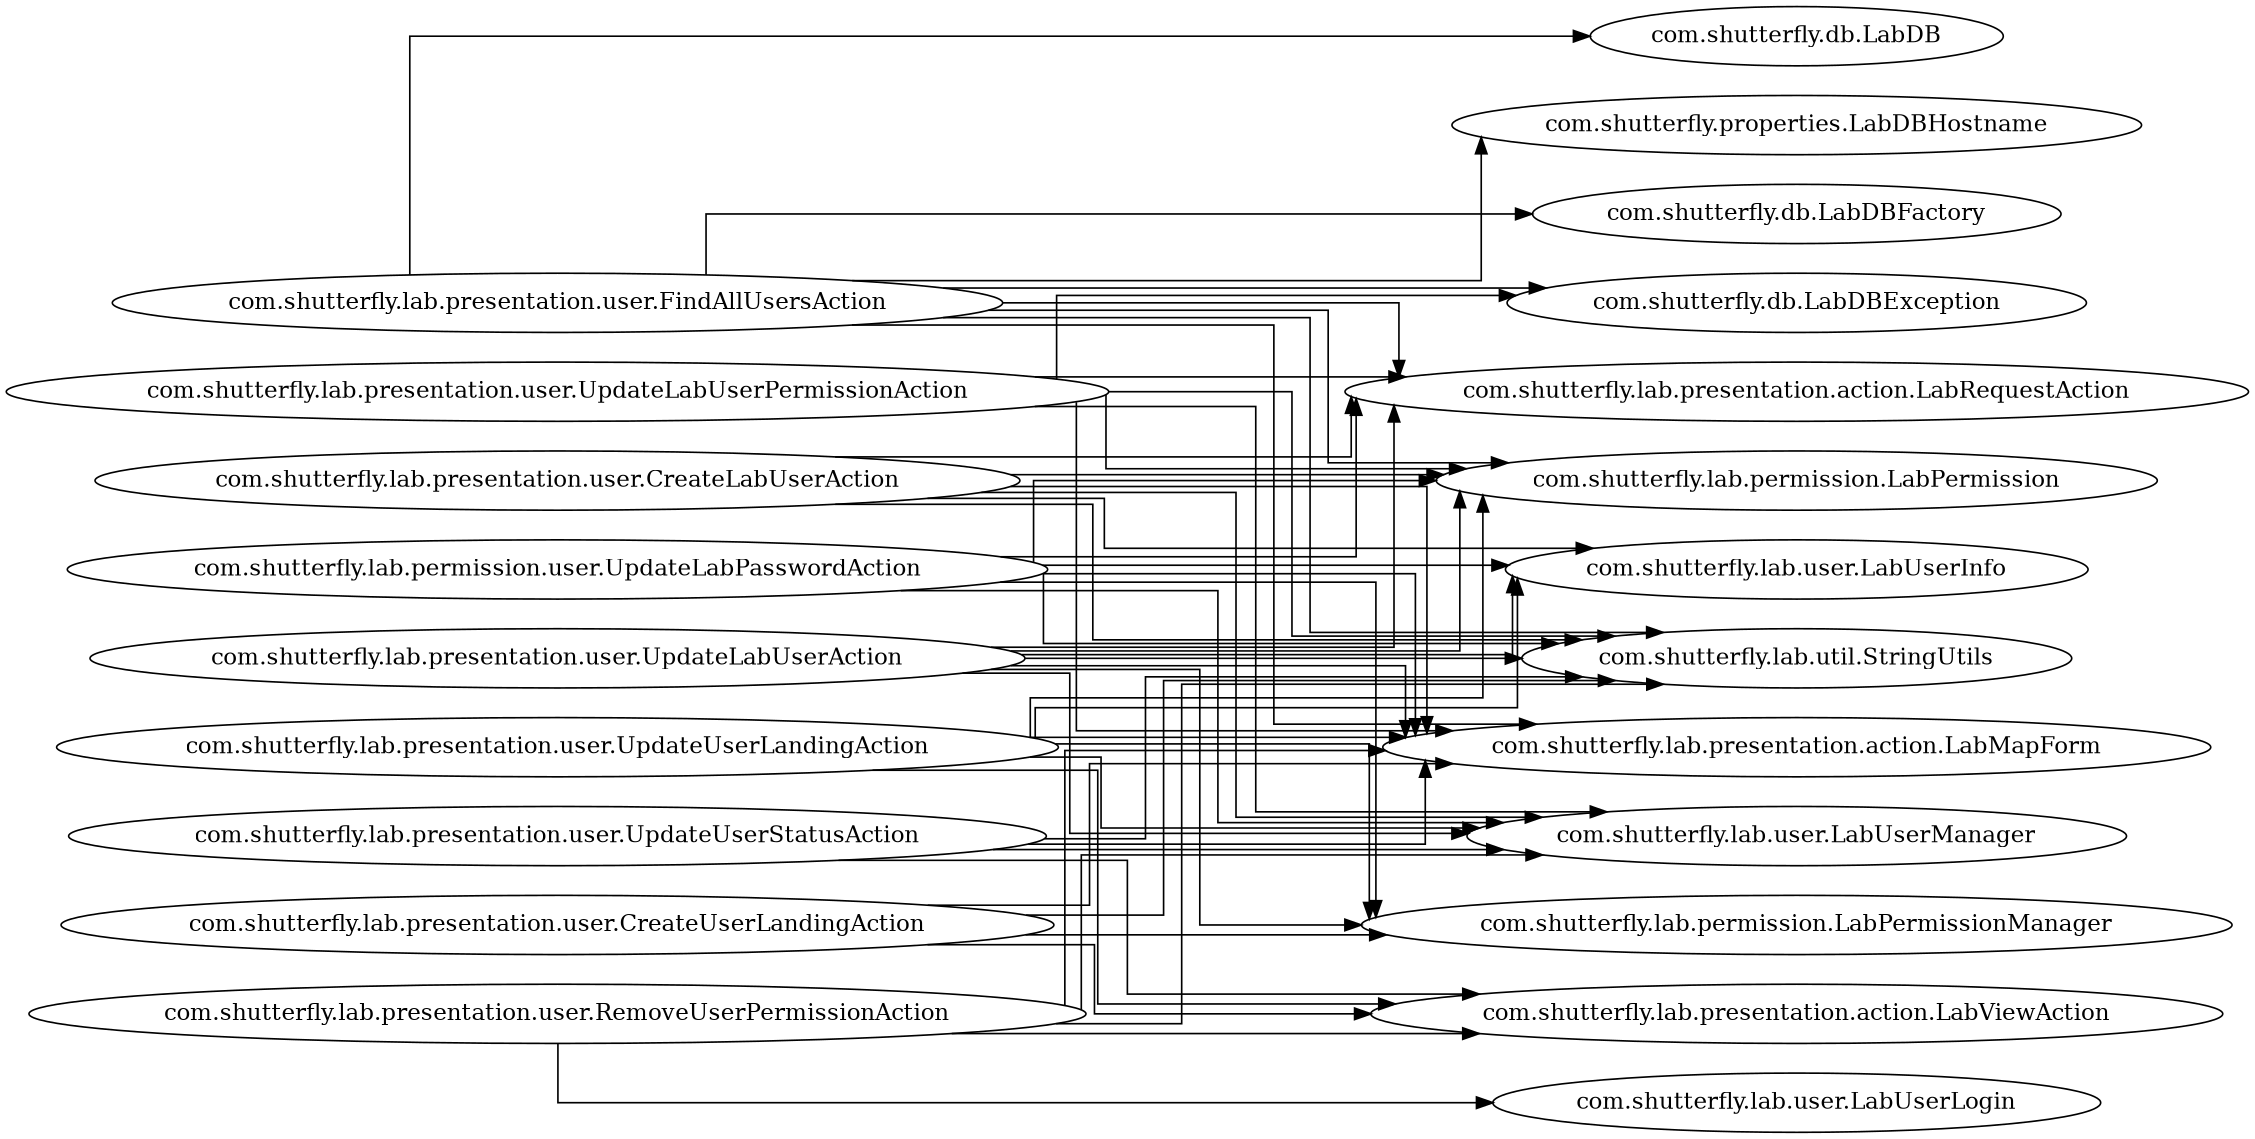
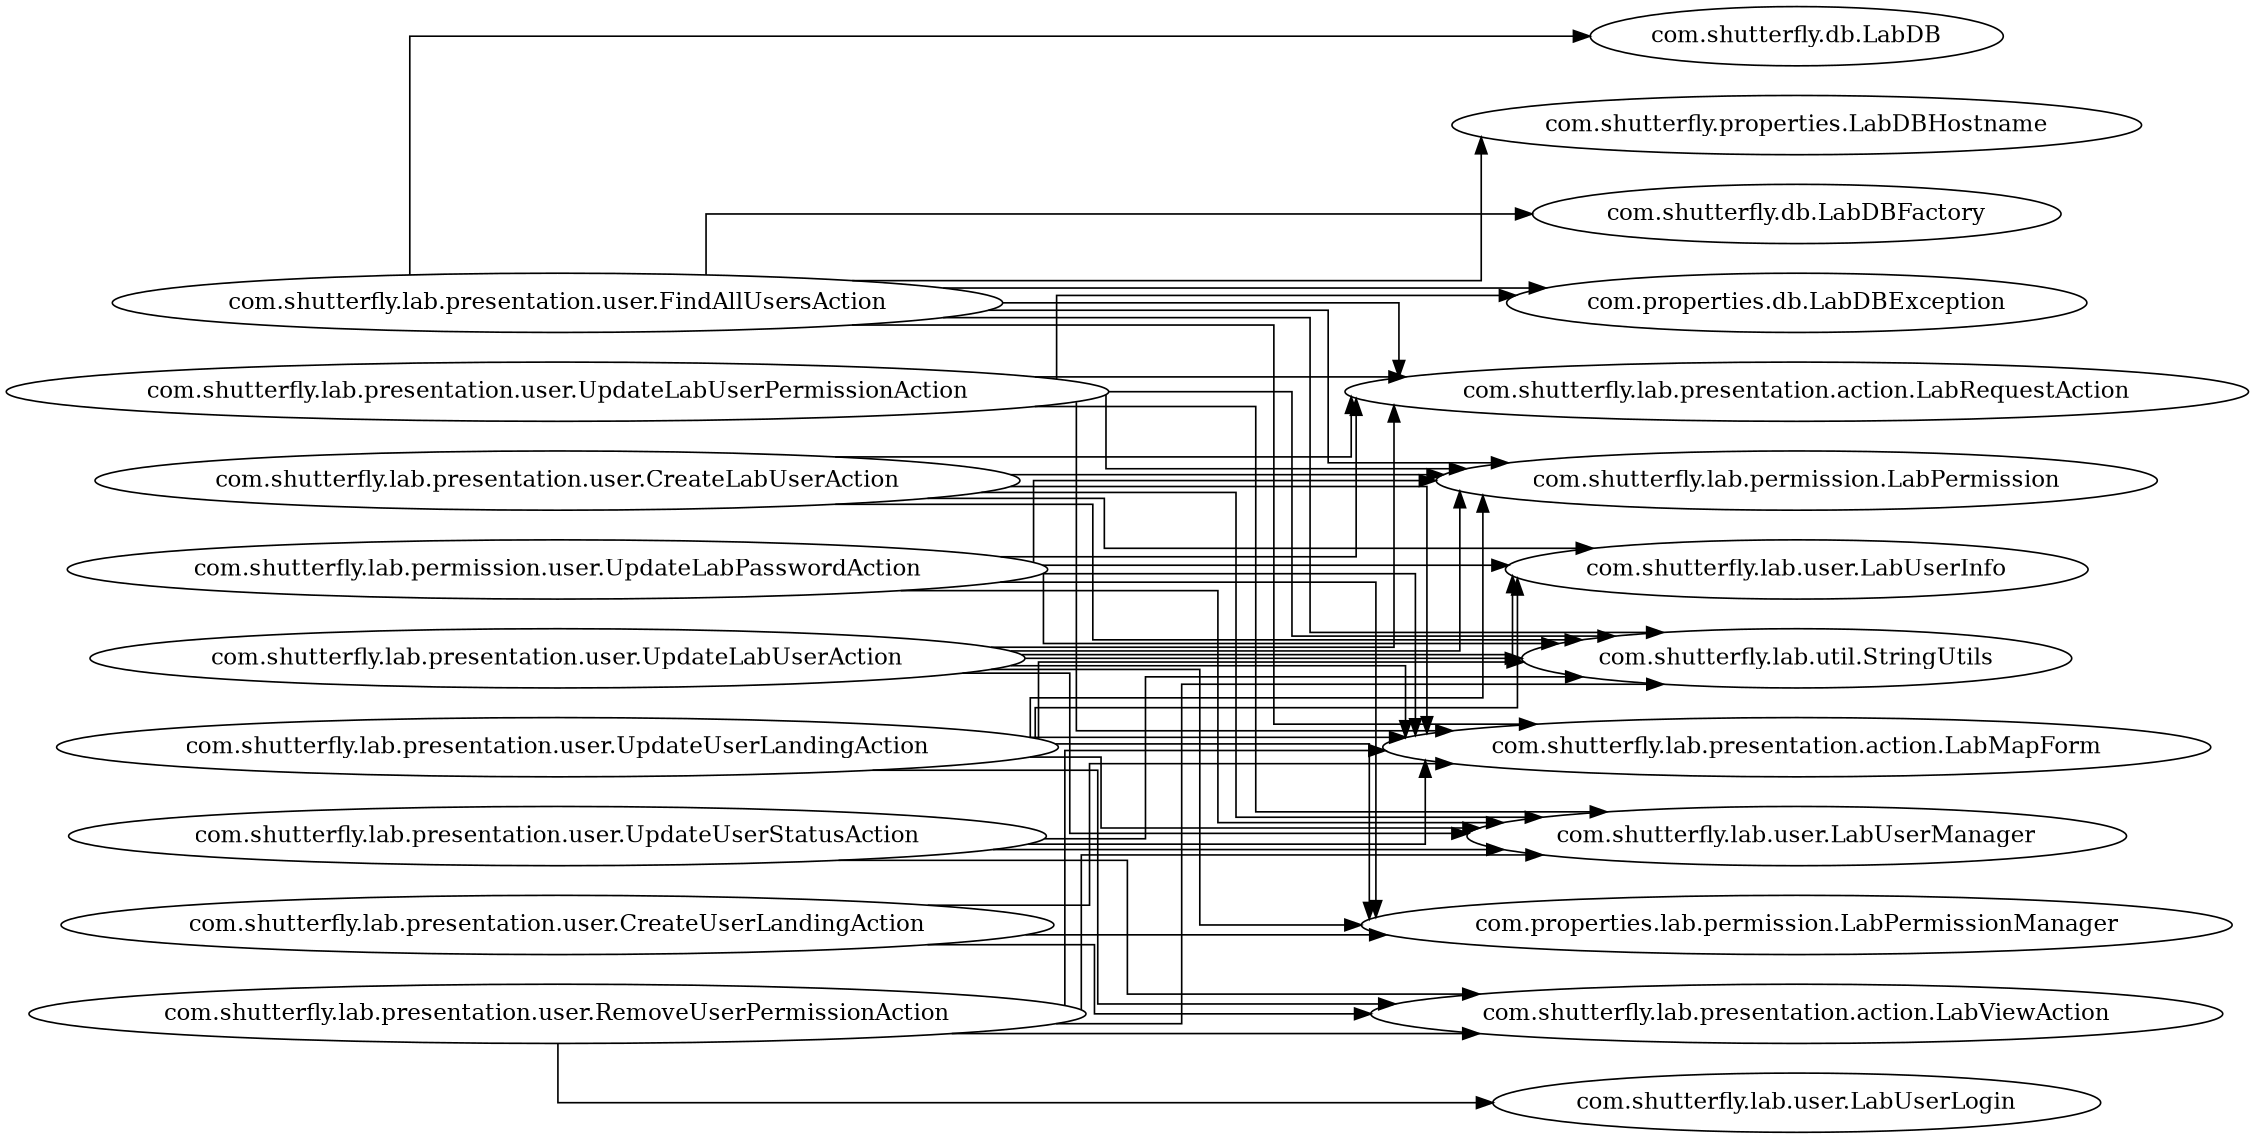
node "com.shutterfly.db.LabDBException": label "com.shutterfly.db.LabDBException" -> "com.properties.db.LabDBException"
edge "com.shutterfly.lab.presentation.user.CreateUserLandingAction" -> "com.shutterfly.lab.util.StringUtils": now "com.shutterfly.lab.presentation.user.UpdateUserLandingAction" -> "com.shutterfly.lab.util.StringUtils"
node "com.shutterfly.lab.permission.LabPermissionManager": label "com.shutterfly.lab.permission.LabPermissionManager" -> "com.properties.lab.permission.LabPermissionManager"
